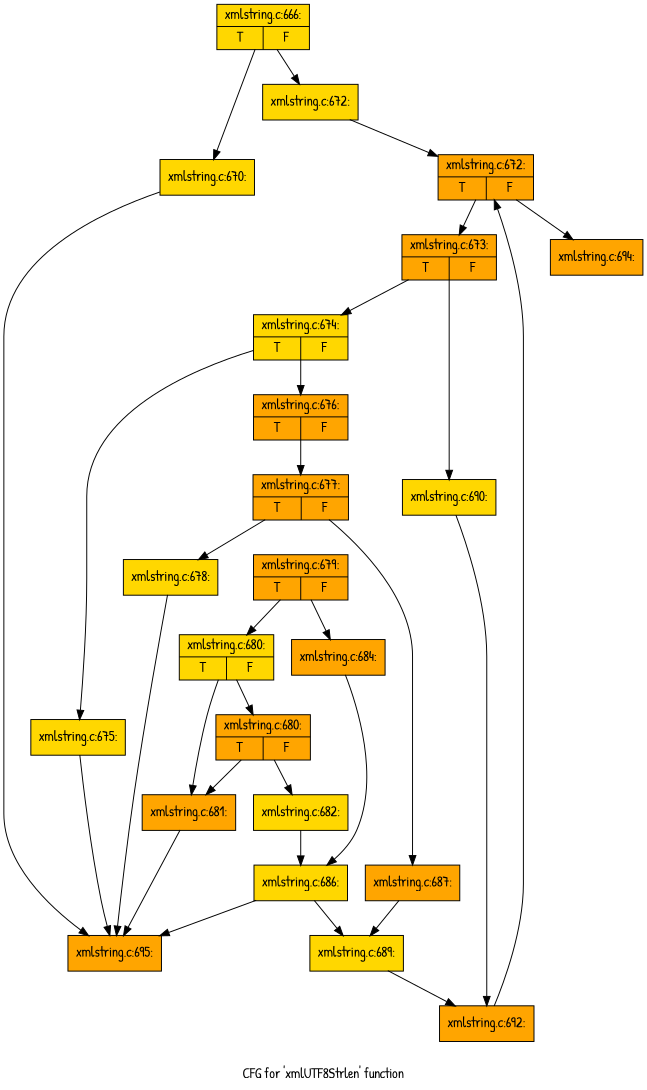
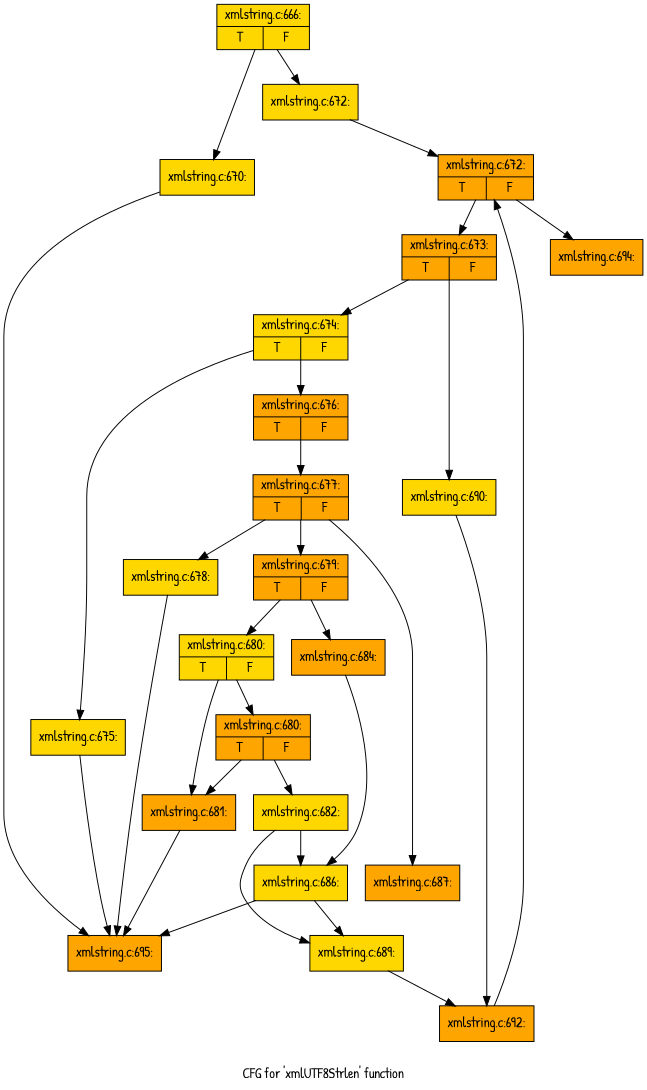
edge "xmlstring.c:677:" -> "xmlstring.c:679:": added
edge "xmlstring.c:687:" -> "xmlstring.c:689:": now "xmlstring.c:682:" -> "xmlstring.c:689:"
